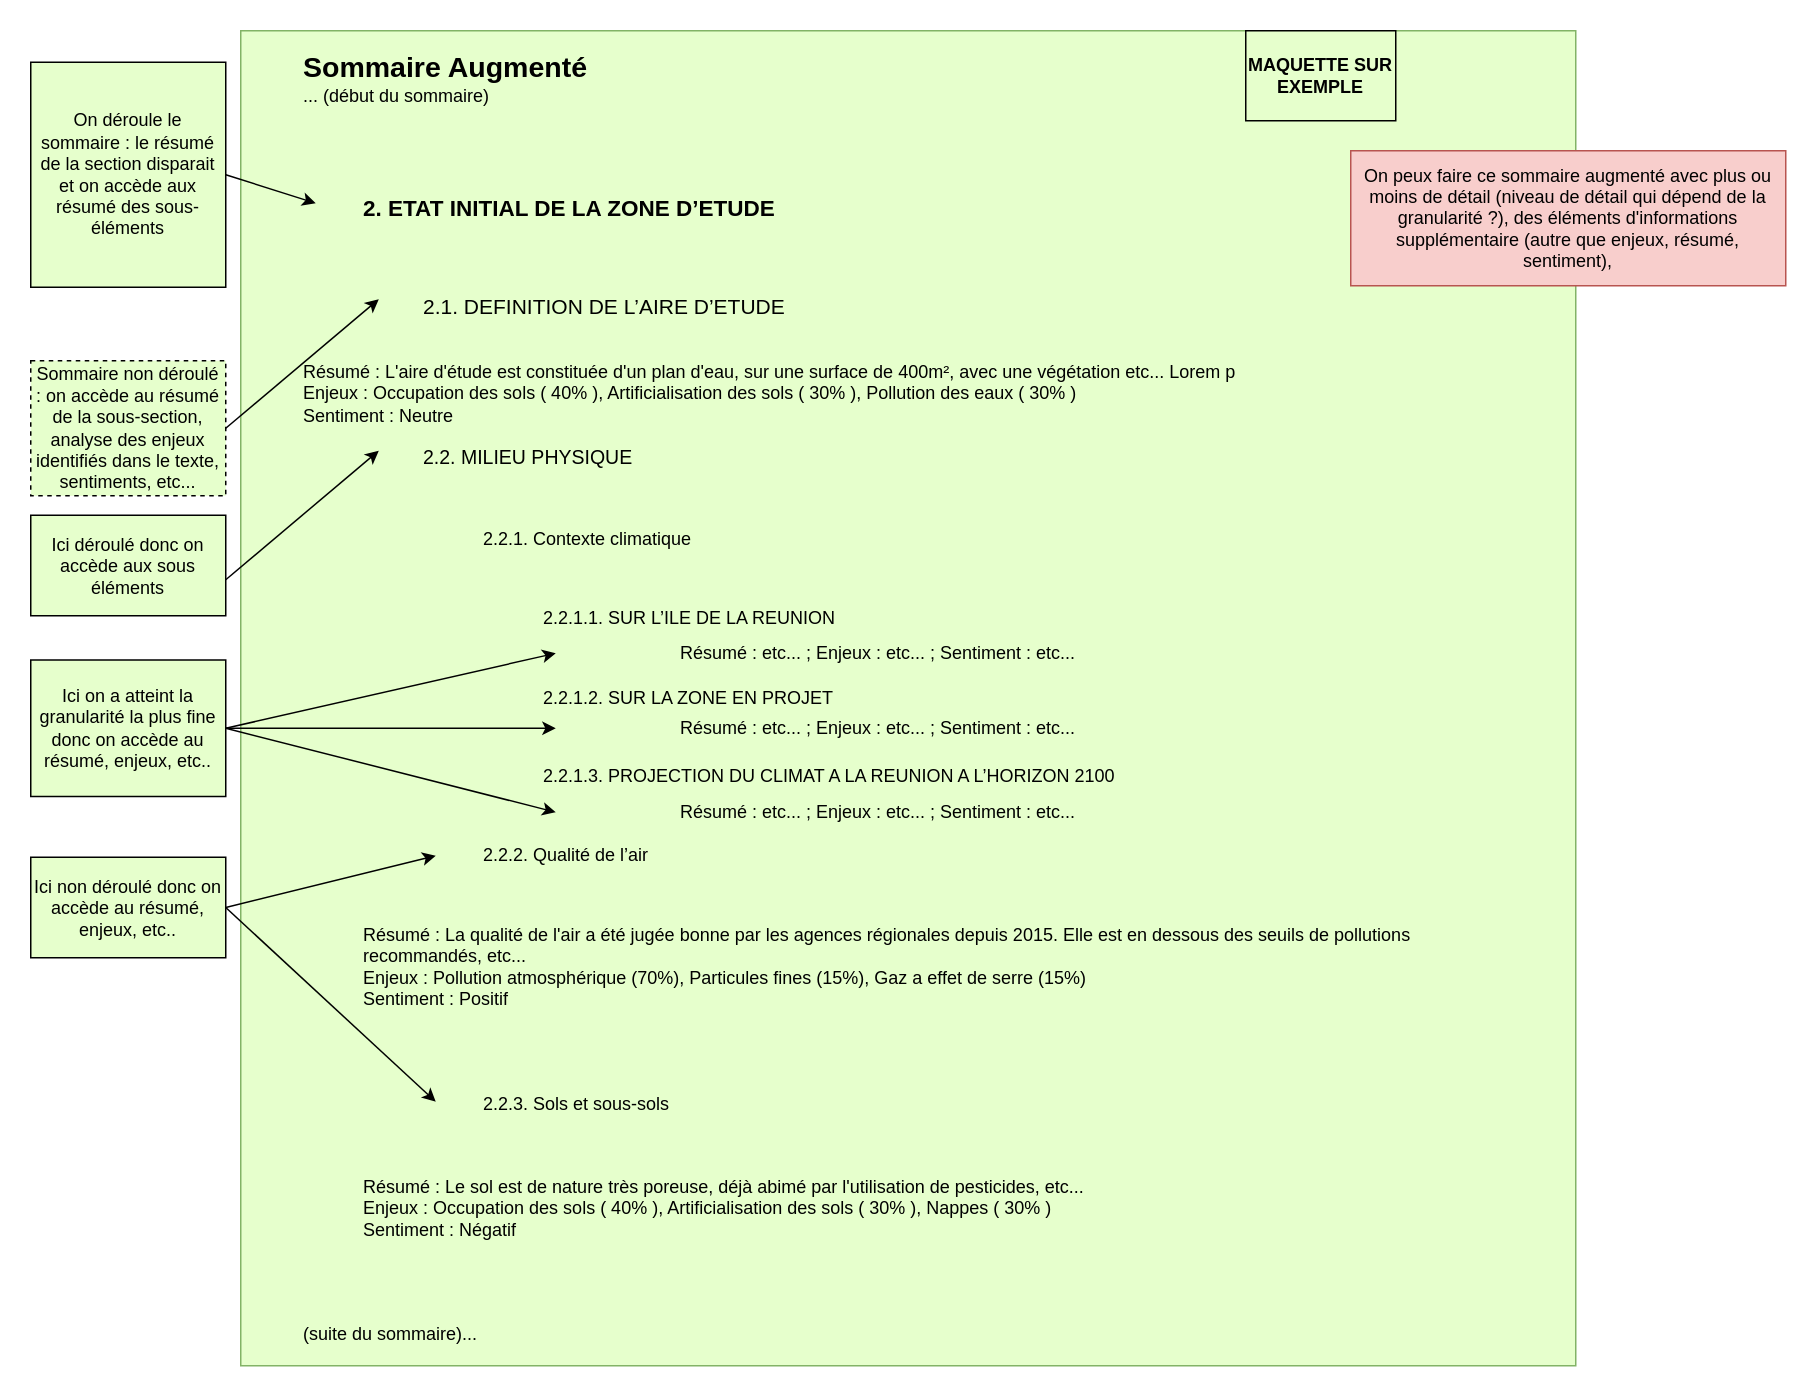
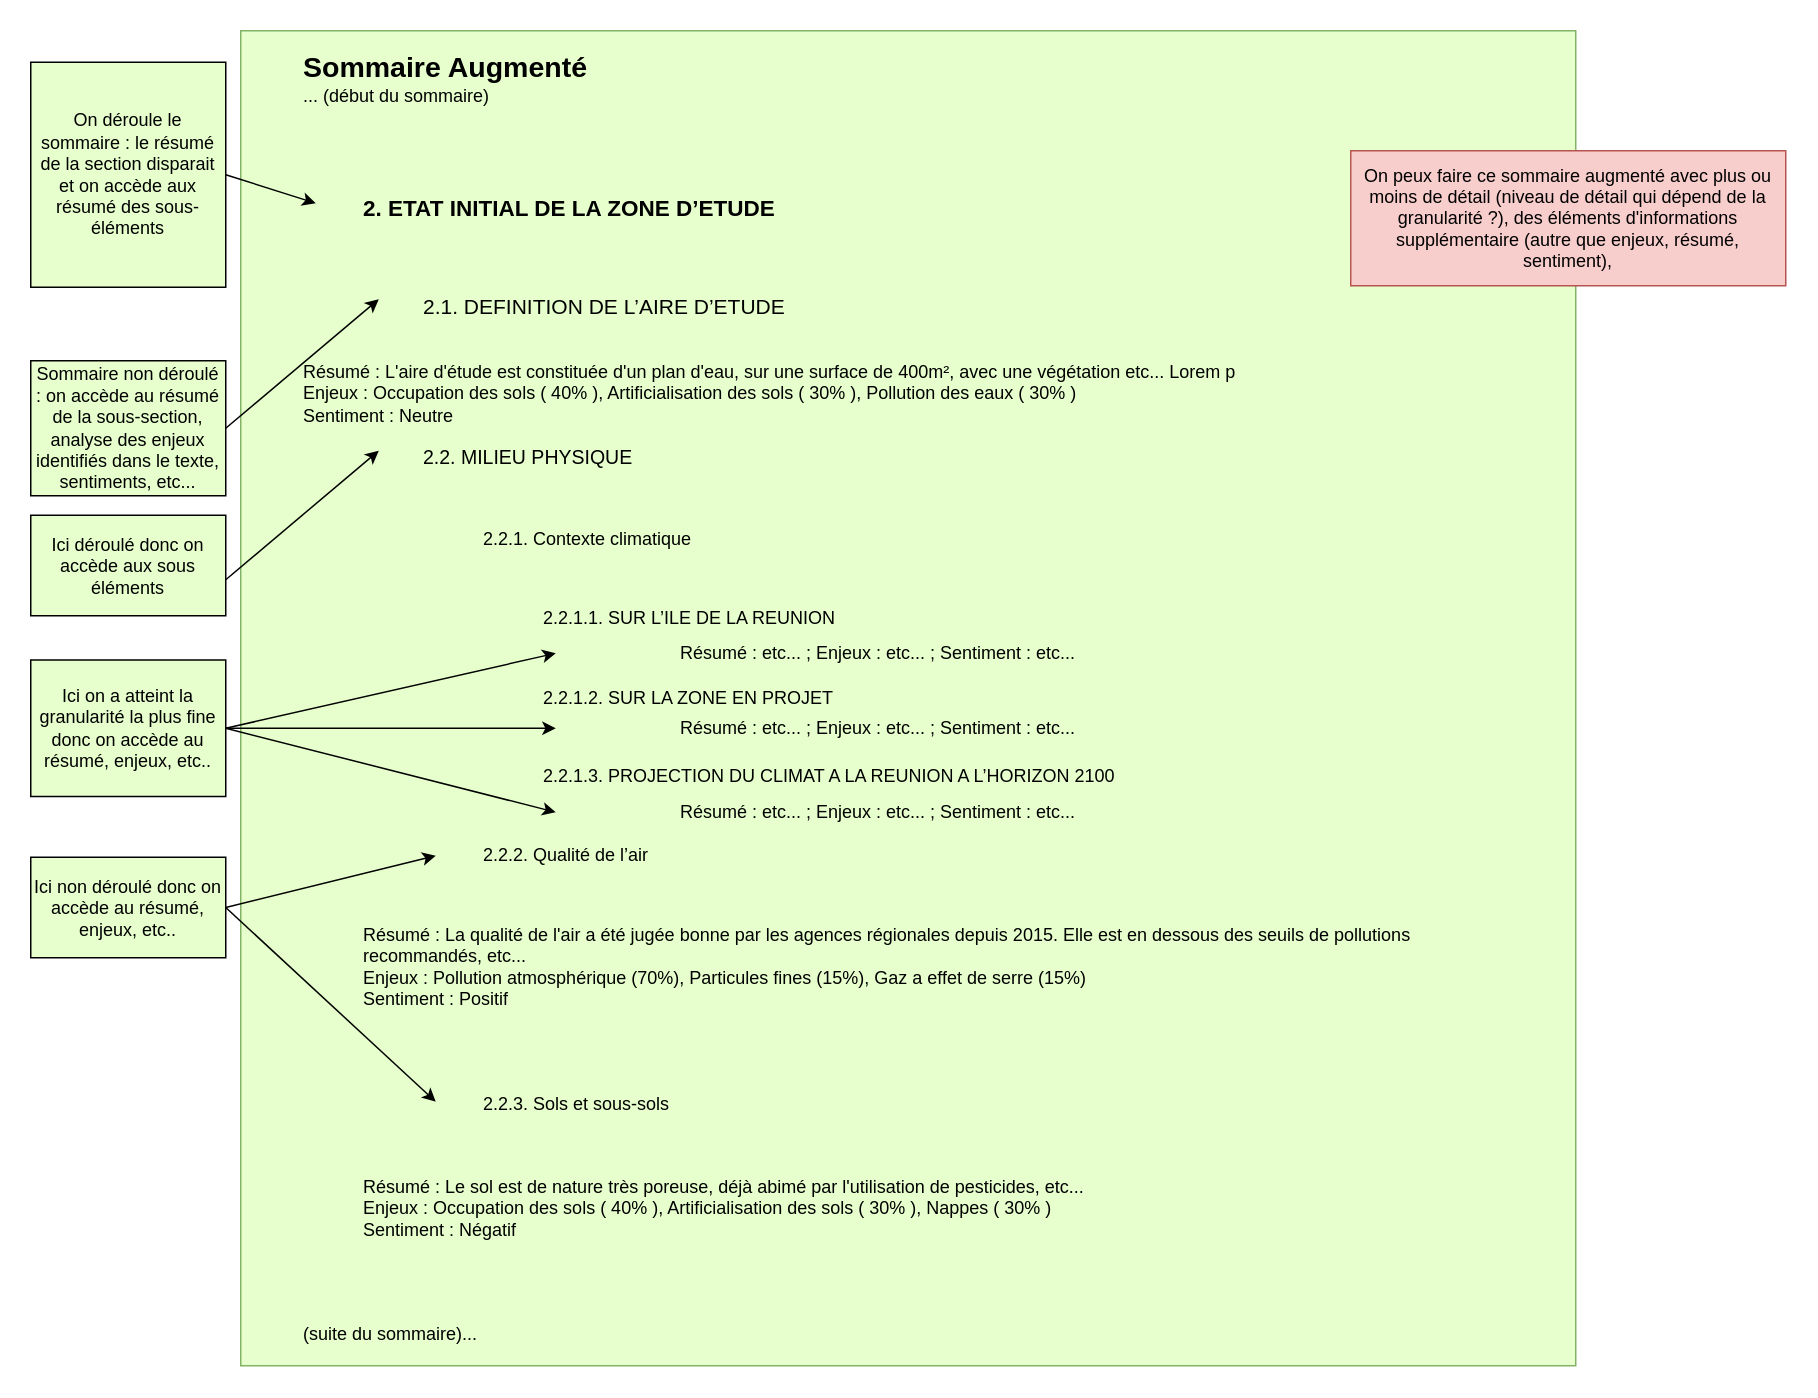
node "MAQUETTE SUR EXEMPLE": removed
node "Sommaire non déroulé : on accède au résumé de la sous-section, analyse des enjeux identifiés dans le texte, sentiments, etc...": style dashed -> solid
